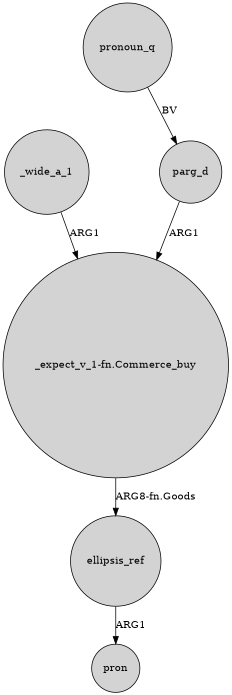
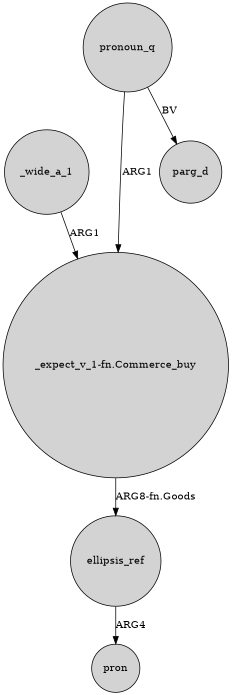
edge "parg_d" -> "_expect_v_1-fn.Commerce_buy": now "pronoun_q" -> "_expect_v_1-fn.Commerce_buy"
edge "ellipsis_ref" -> "pron": label "ARG1" -> "ARG4"
